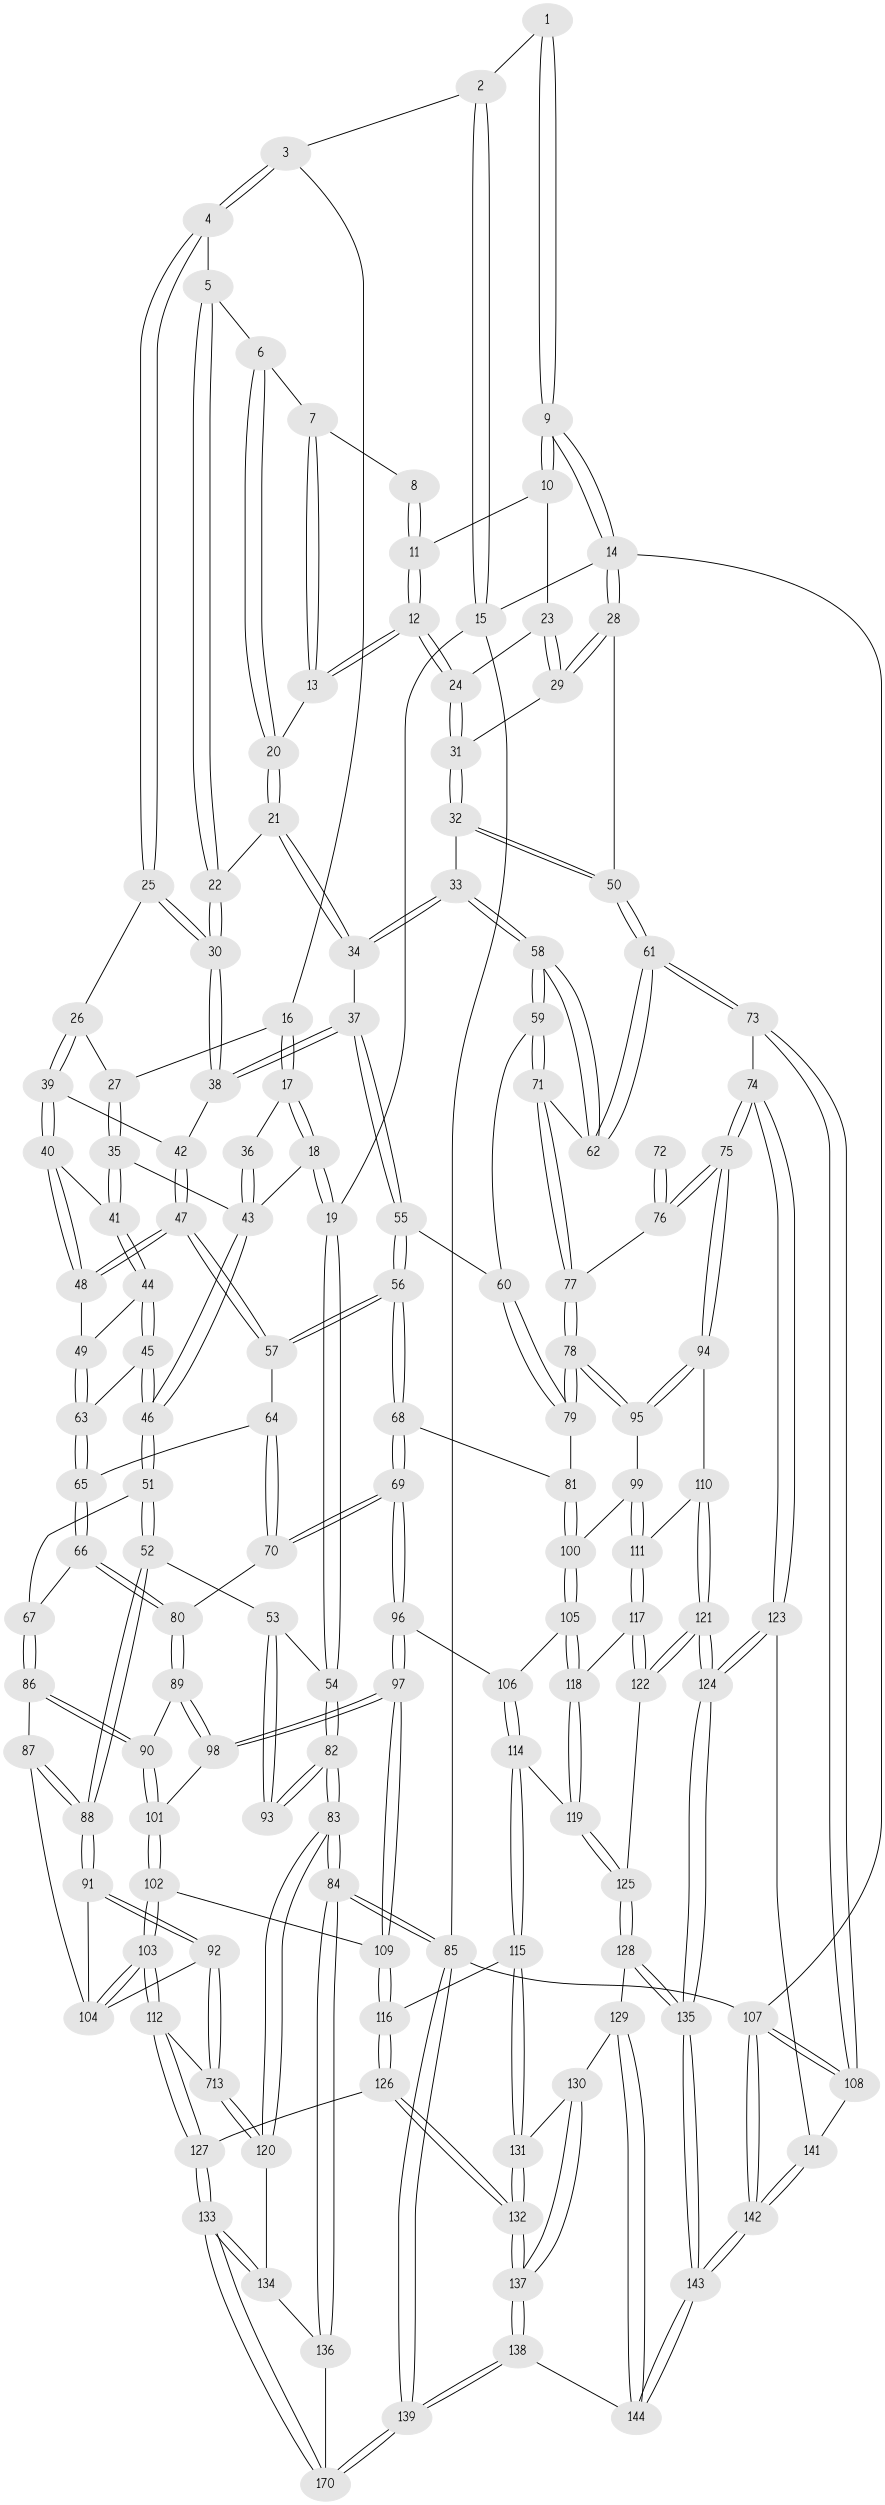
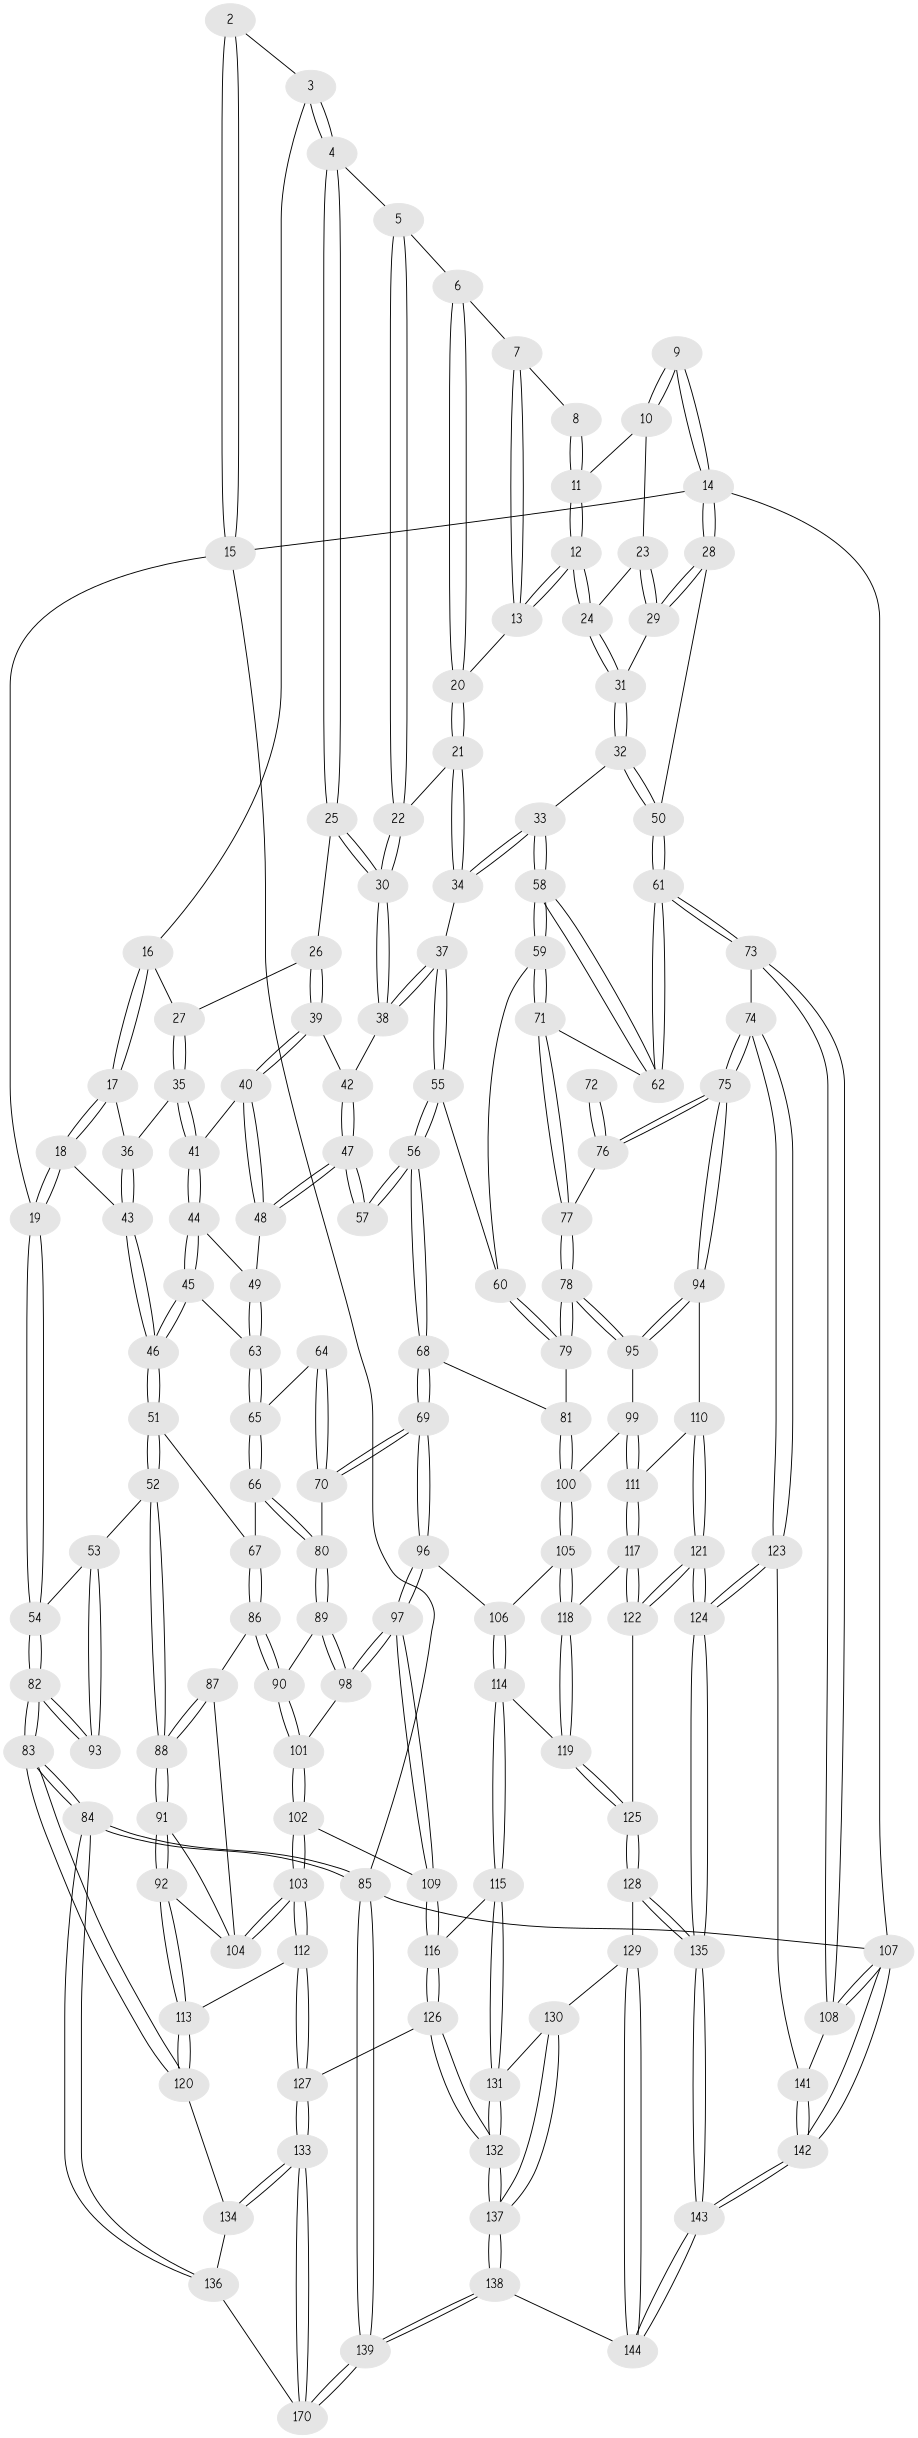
node "1": removed
edge "35" -- "43": now "35" -- "36"
edge "57" -- "64": removed
node "713": label "713" -> "113"
